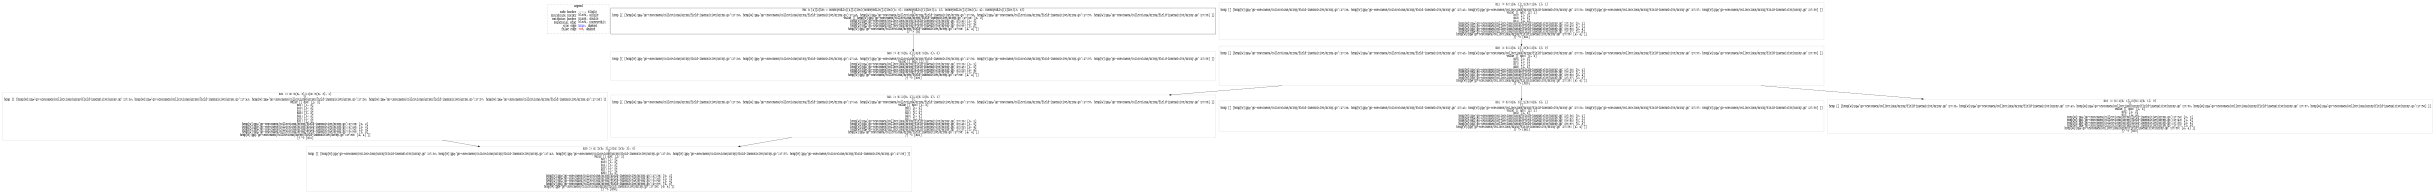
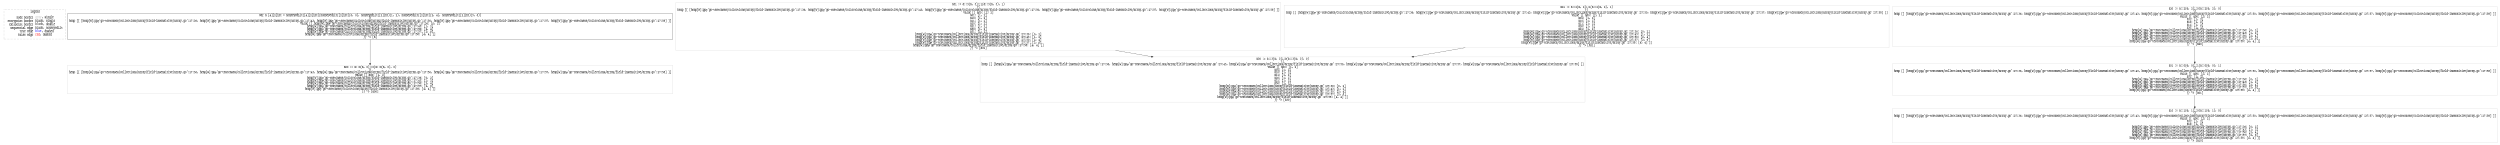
node "a11 := a::1(a, 1)::1(a::1(a, 1), 1)": removed
edge "a20 := a::2(a, 2)::0(a::2(a, 2), 0)" -> "a21 := a::2(a, 2)::1(a::2(a, 2), 1)": removed
edge "a20 := a::2(a, 2)::0(a::2(a, 2), 0)" -> "a10 := a::1(a, 1)::0(a::1(a, 1), 0)": now "a01 := a::0(a, 0)::1(a::0(a, 0), 1)" -> "a10 := a::1(a, 1)::0(a::1(a, 1), 0)"
